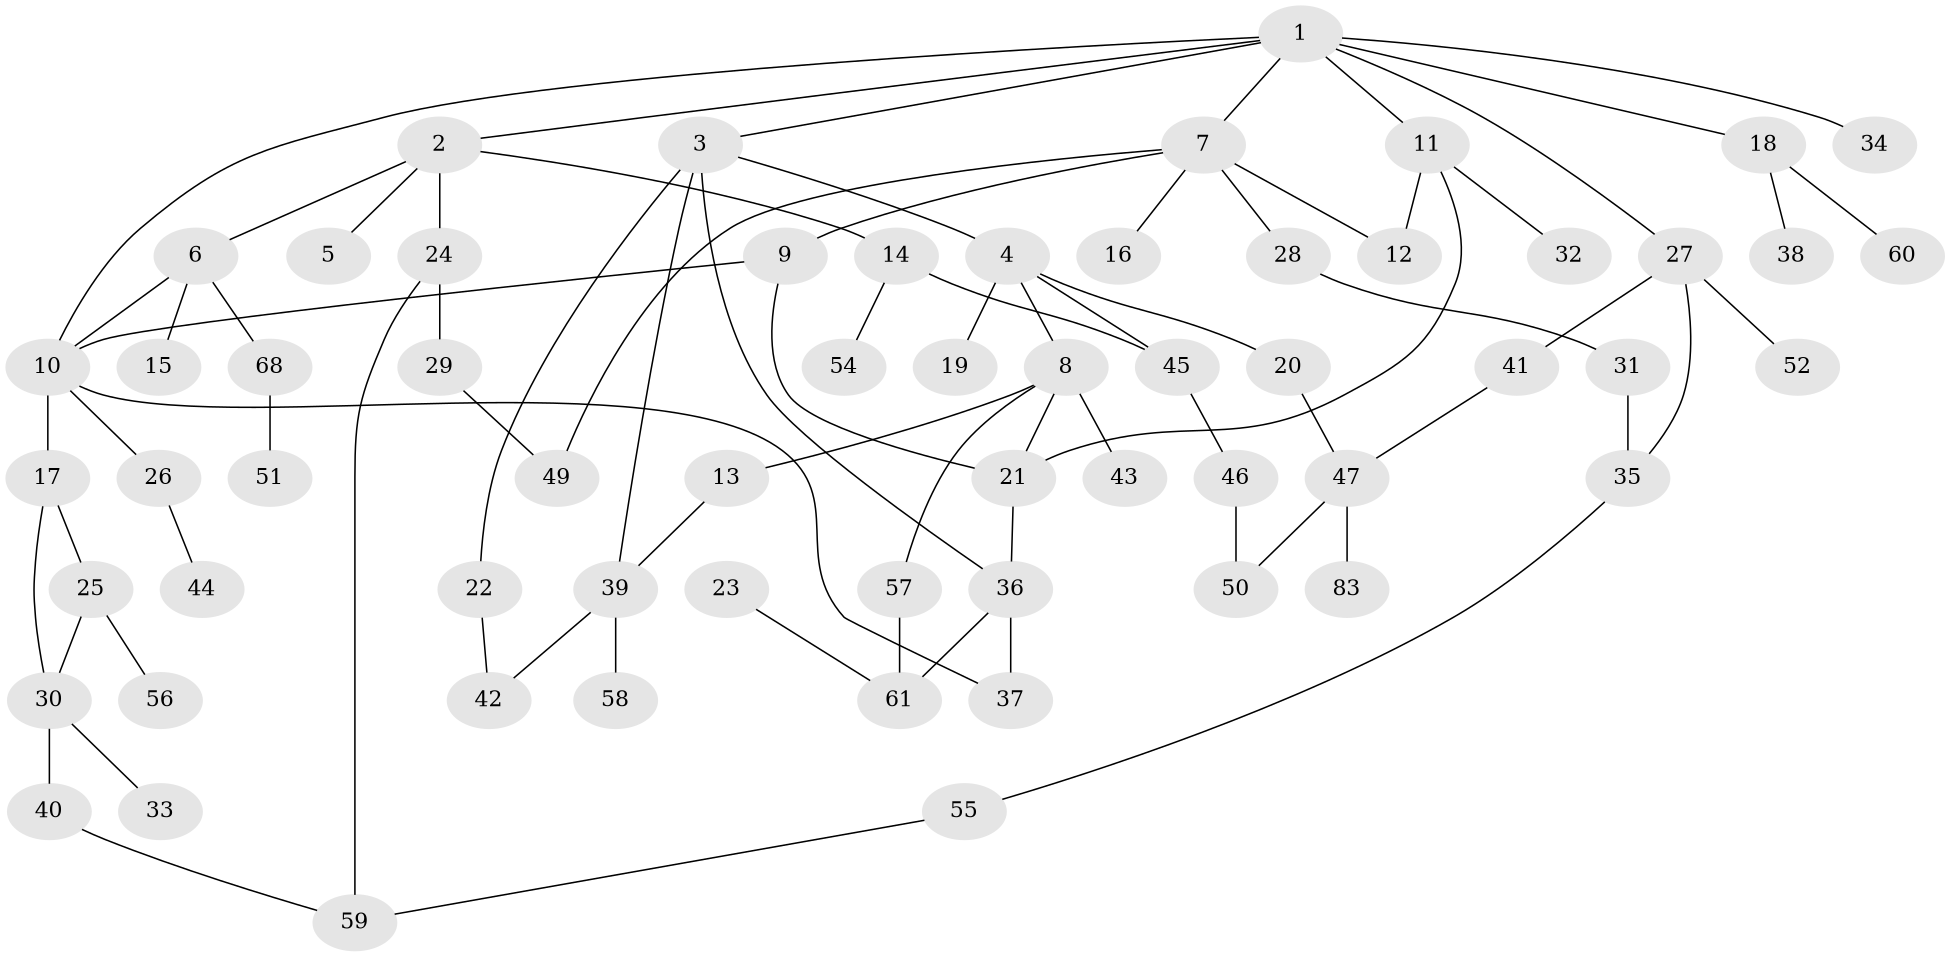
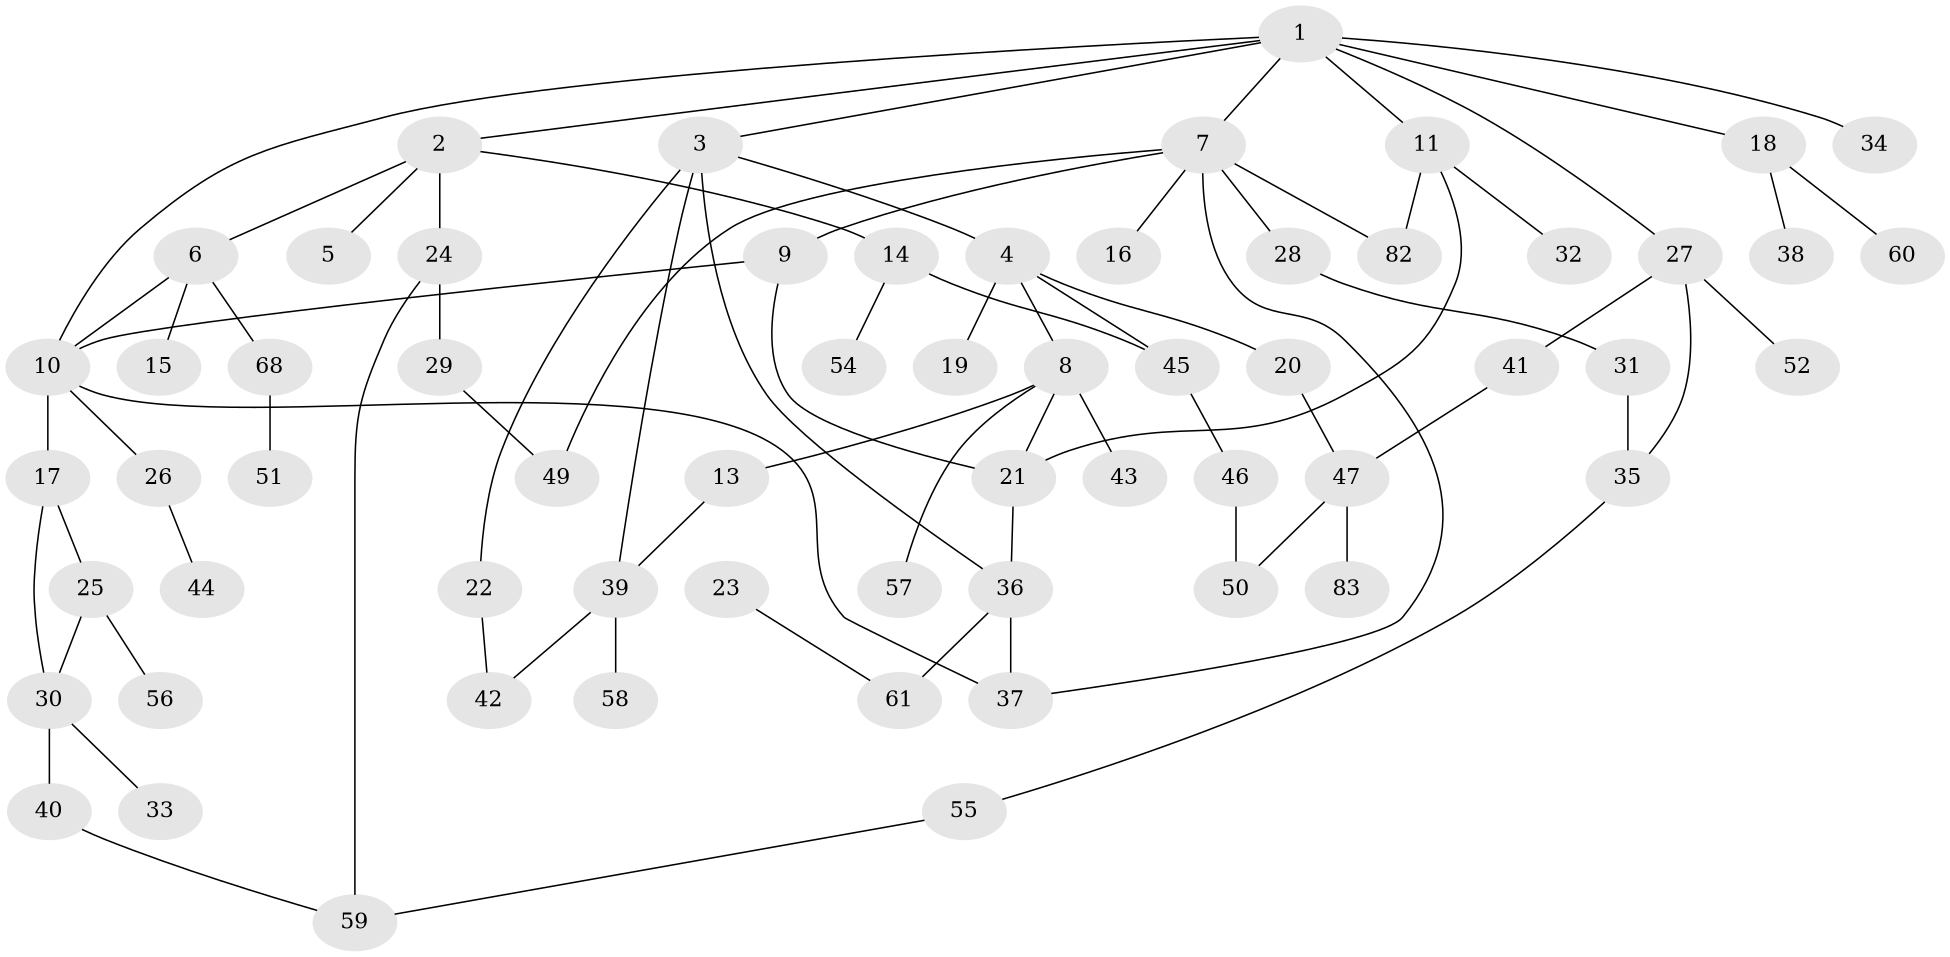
node "12": label "12" -> "82"
edge "7" -- "37": added
edge "57" -- "61": removed
